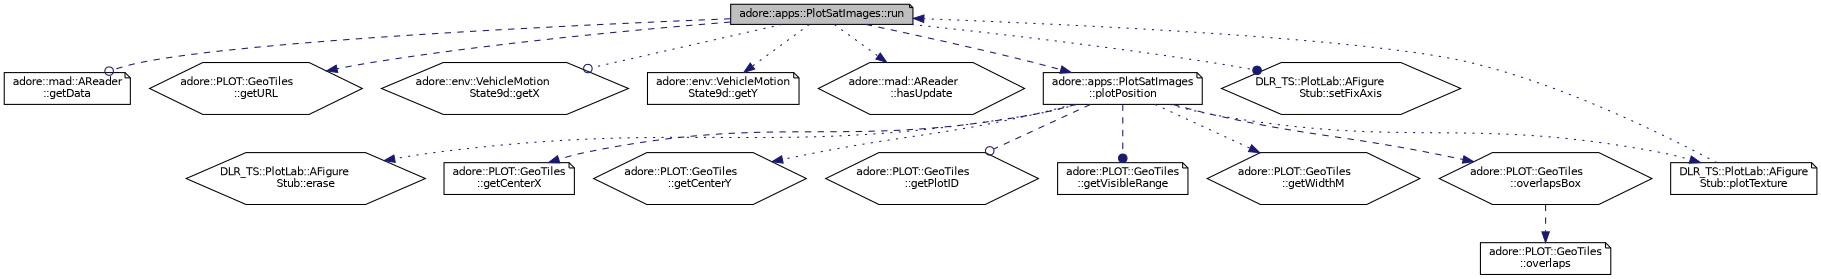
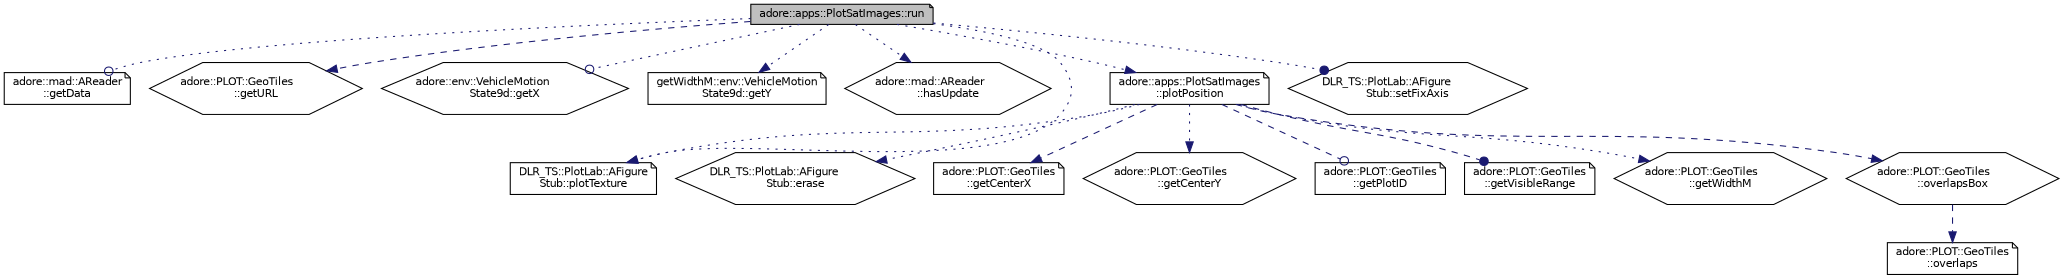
edge "adore::apps::PlotSatImages::run" -> "adore::mad::AReader ::getData": style dashed -> dotted
edge "DLR_TS::PlotLab::AFigure Stub::plotTexture" -> "adore::apps::PlotSatImages::run": reversed
edge "adore::apps::PlotSatImages::run" -> "adore::apps::PlotSatImages ::plotPosition": style dashed -> dotted
node "adore::env::VehicleMotion State9d::getY": label "adore::env::VehicleMotion State9d::getY" -> "getWidthM::env::VehicleMotion State9d::getY"
node "adore::PLOT::GeoTiles ::getPlotID": shape hexagon -> note
